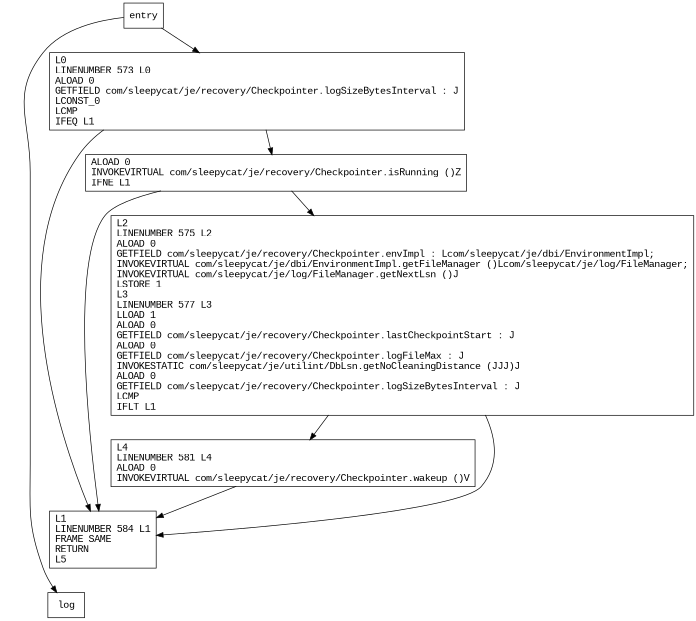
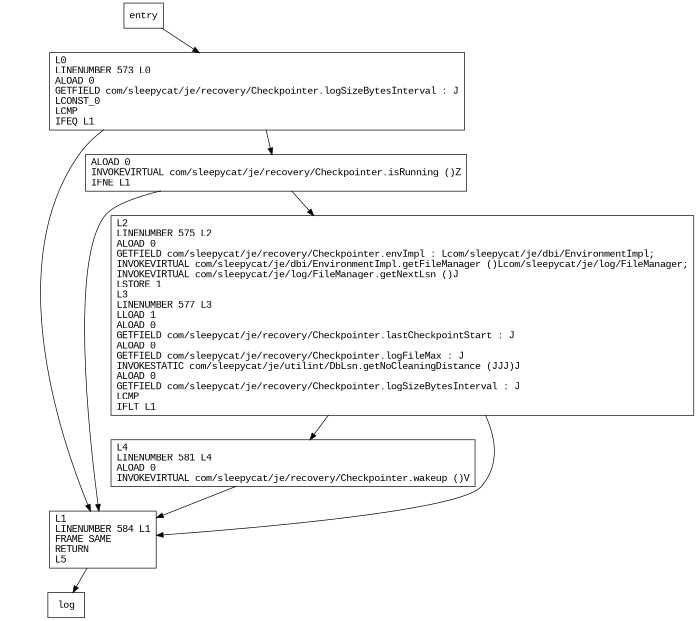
edge "entry" -> "log": now "L1 LINENUMBER 584 L1 FRAME SAME RETURN L5" -> "log"
